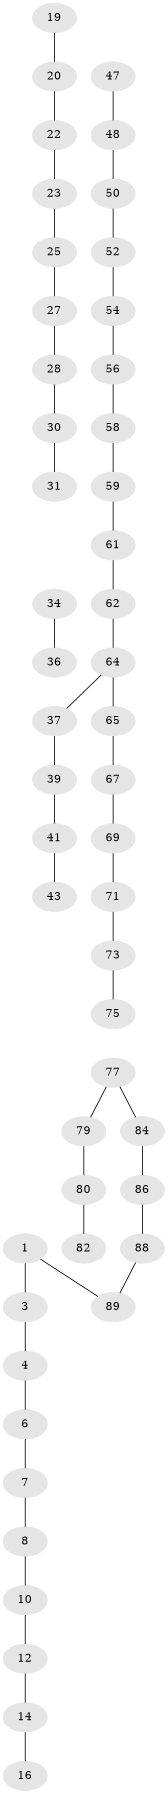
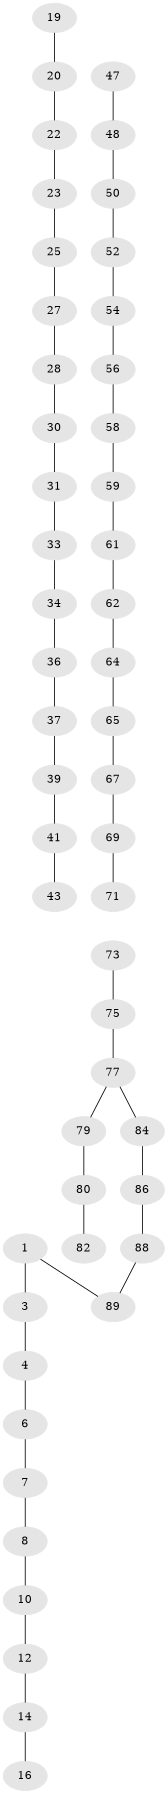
node "33": added
edge "64" -- "37": now "36" -- "37"
edge "71" -- "73": removed
edge "75" -- "77": added
